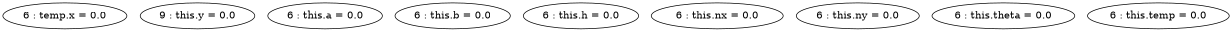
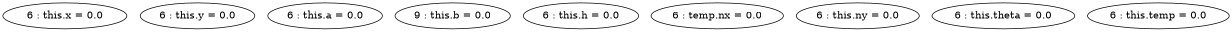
node "6 : temp.x = 0.0": label "6 : temp.x = 0.0" -> "6 : this.x = 0.0"
node "9 : this.y = 0.0": label "9 : this.y = 0.0" -> "6 : this.y = 0.0"
node "6 : this.b = 0.0": label "6 : this.b = 0.0" -> "9 : this.b = 0.0"
node "6 : this.nx = 0.0": label "6 : this.nx = 0.0" -> "6 : temp.nx = 0.0"
